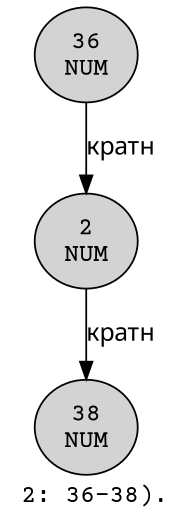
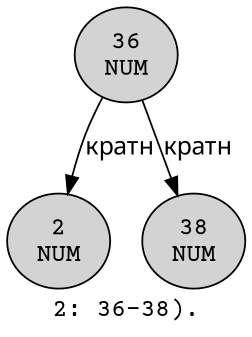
edge "2 NUM" -> "38 NUM": now "36 NUM" -> "38 NUM"
